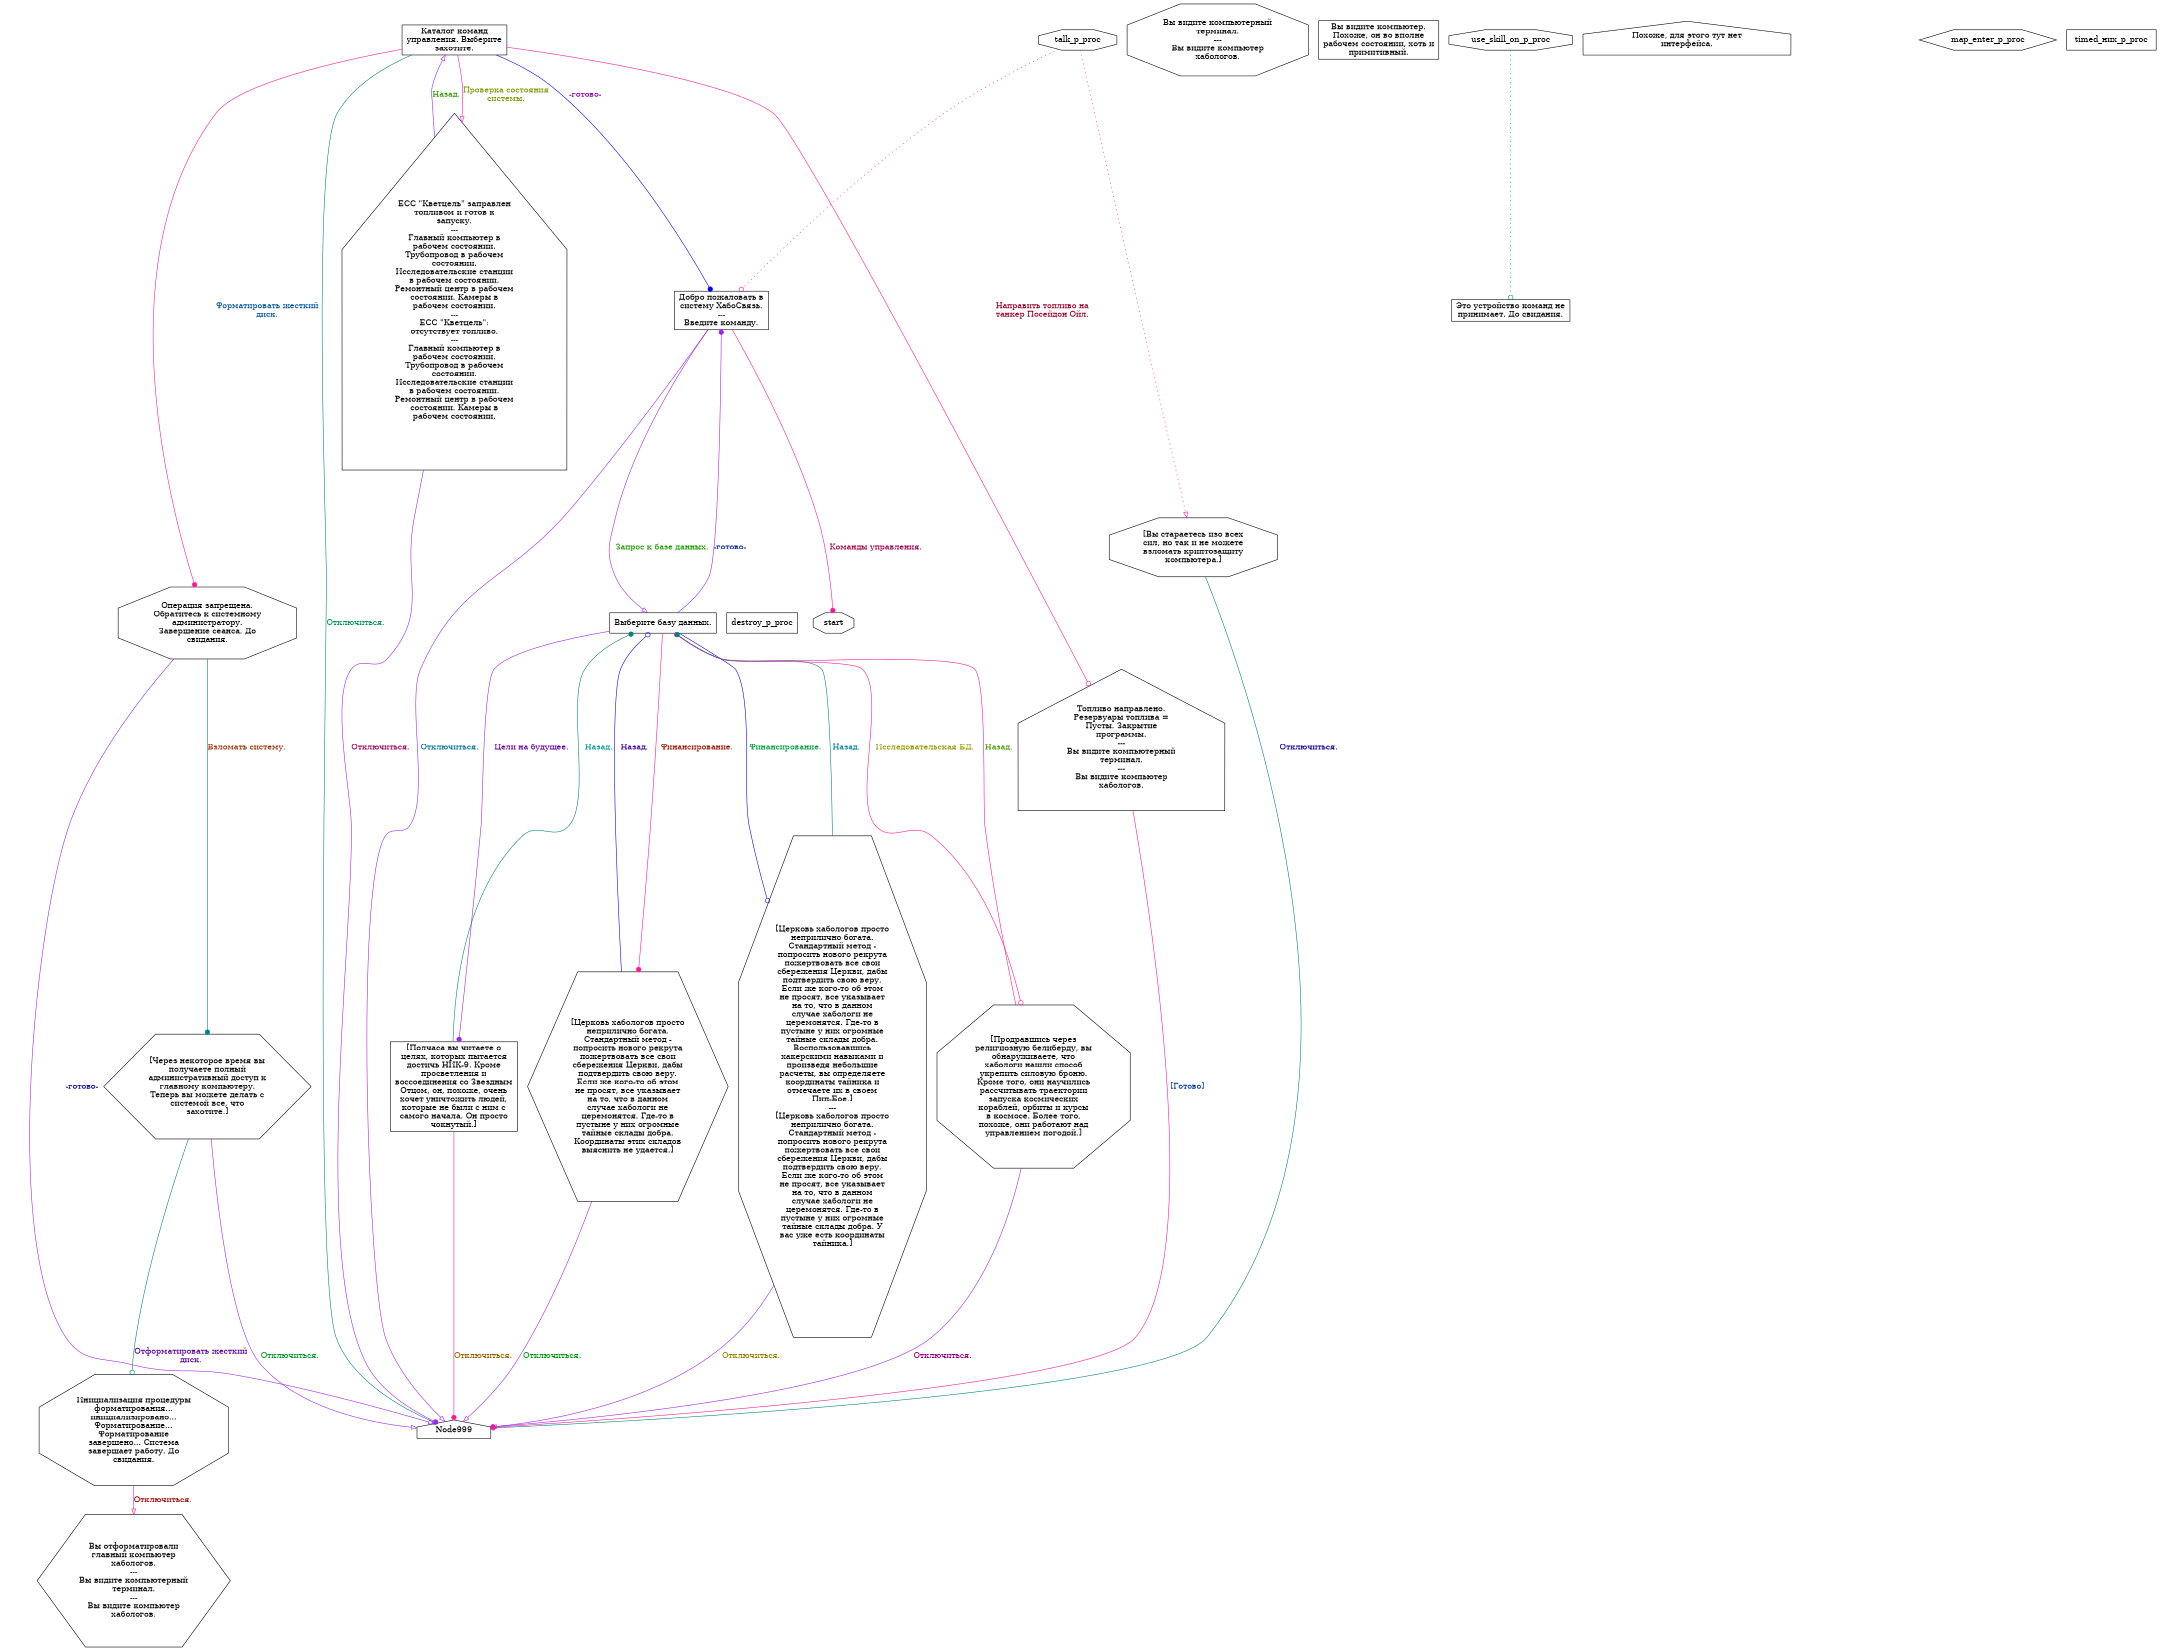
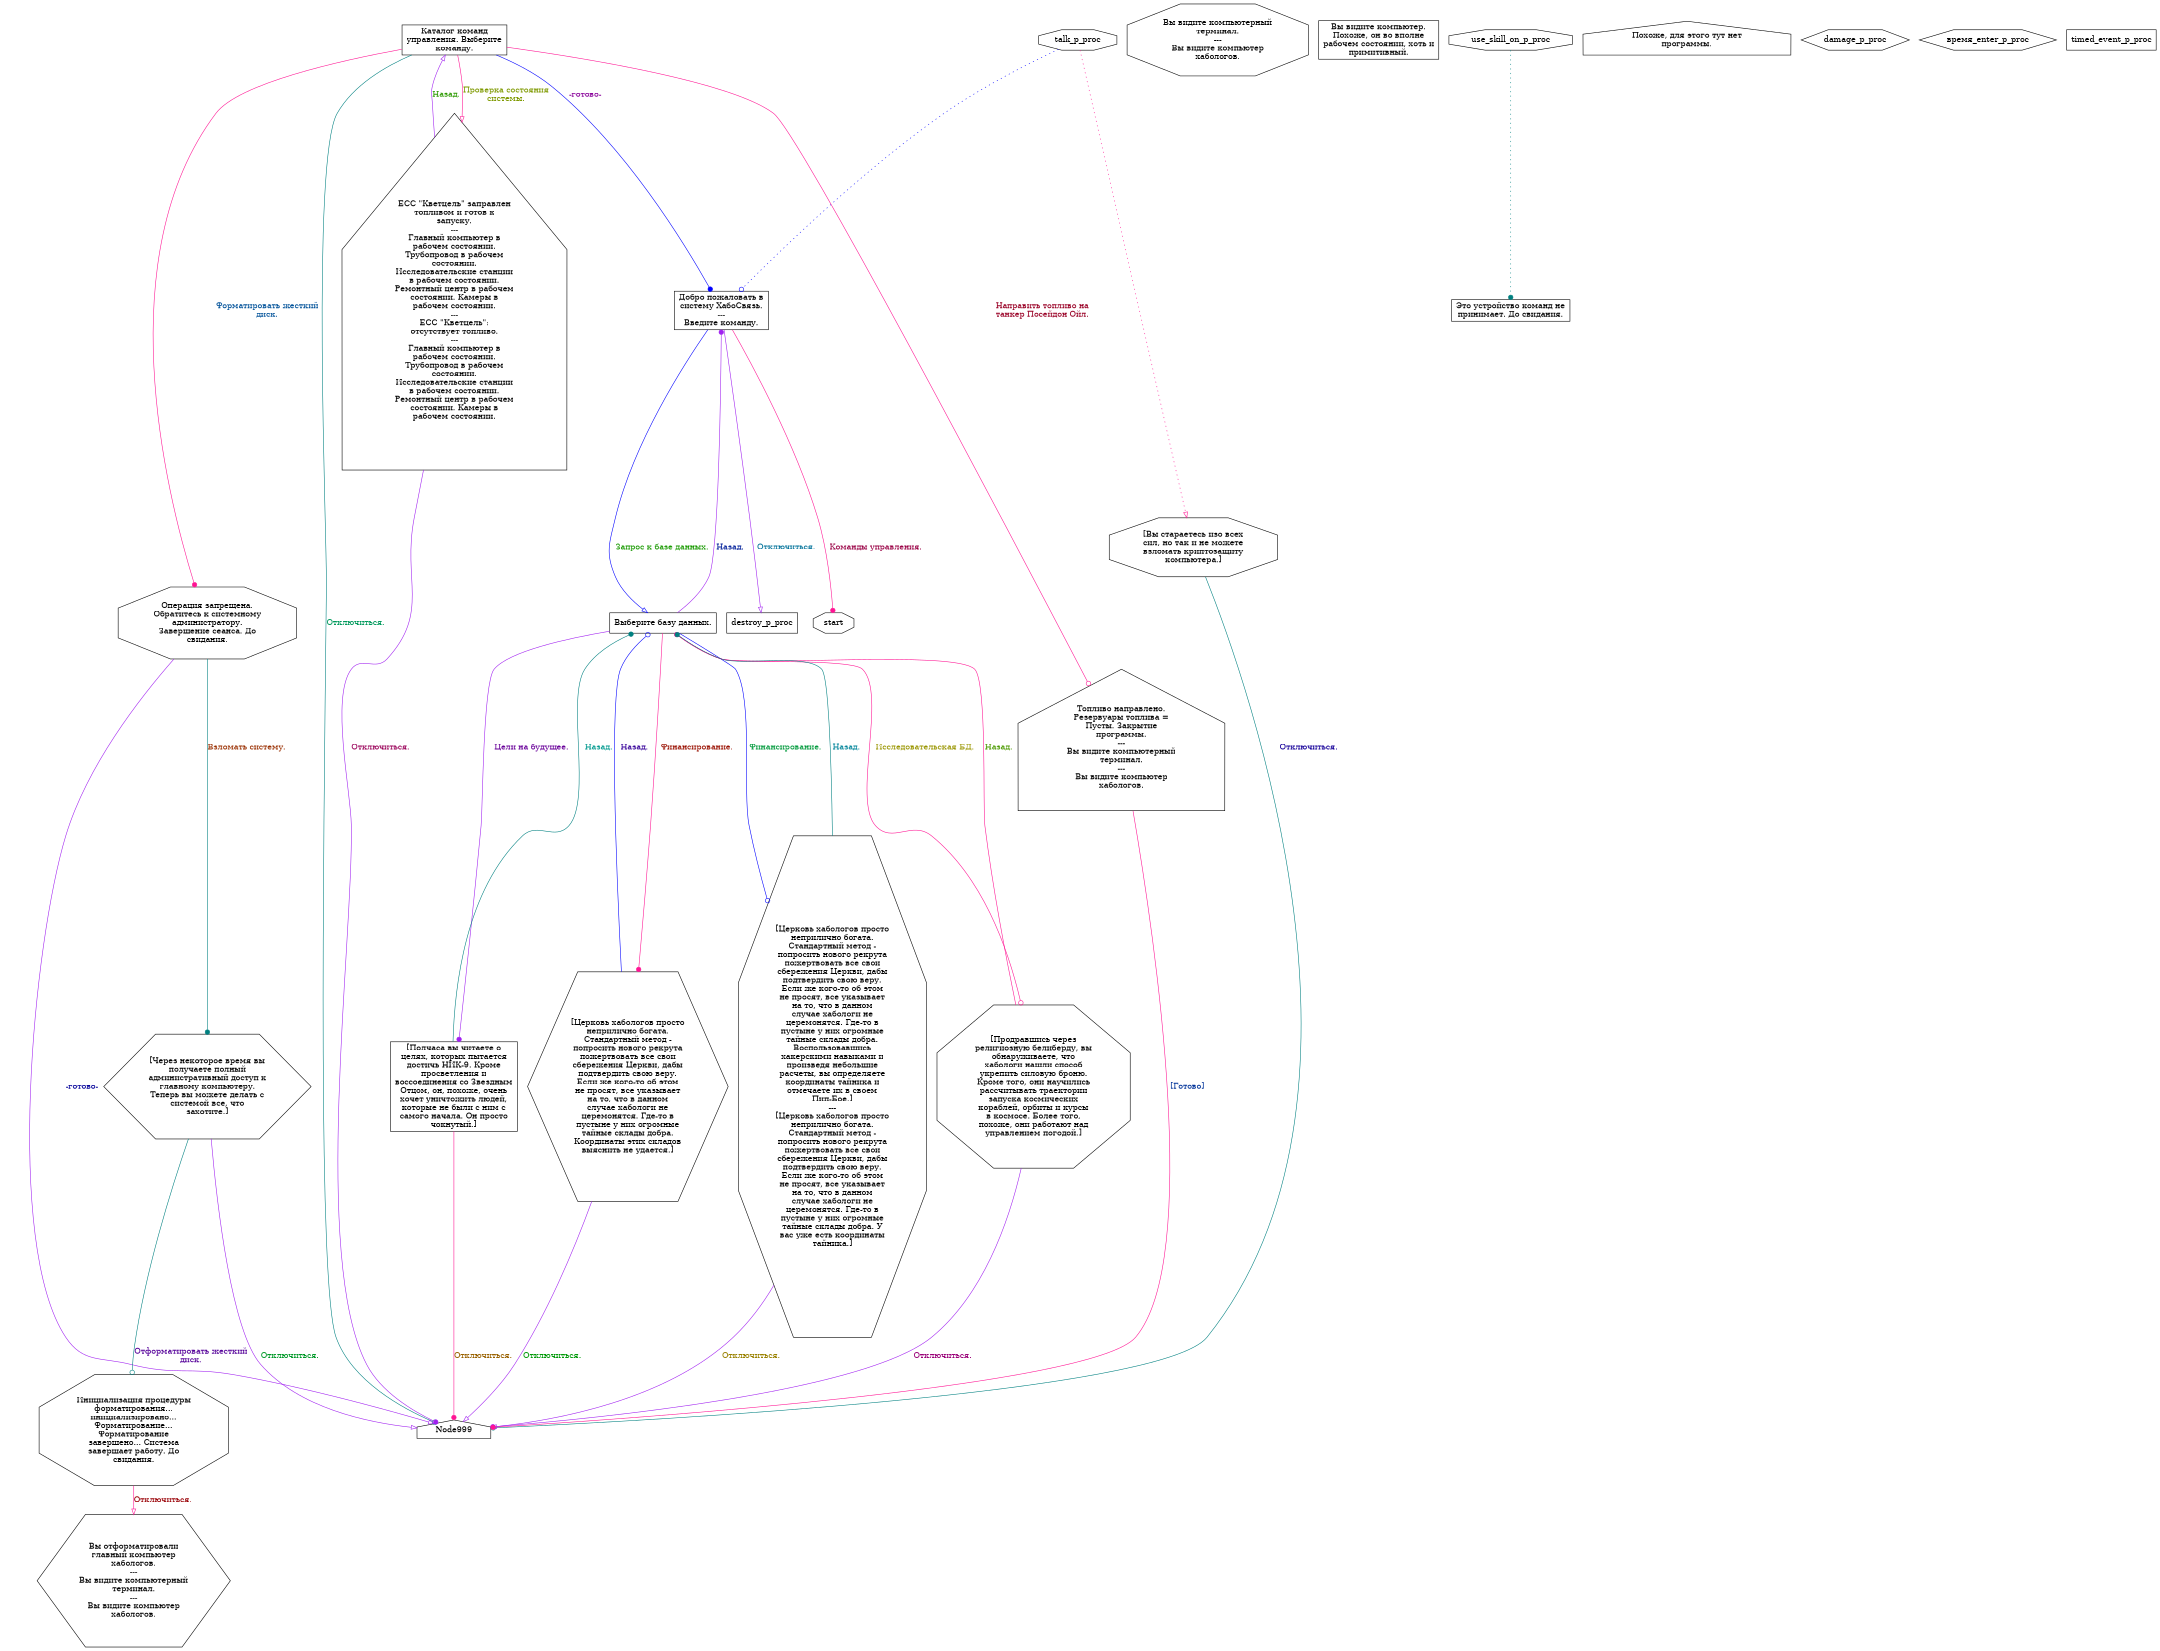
node "Каталог команд управления. Выберите захотите.": label "Каталог команд управления. Выберите захотите." -> "Каталог команд управления. Выберите команду."
node "Похоже, для этого тут нет интерфейса.": label "Похоже, для этого тут нет интерфейса." -> "Похоже, для этого тут нет программы."
node "damage_p_proc": added
node "map_enter_p_proc": label "map_enter_p_proc" -> "время_enter_p_proc"
node "timed_них_p_proc": label "timed_них_p_proc" -> "timed_event_p_proc"
edge "talk_p_proc" -> "Добро пожаловать в систему ХабоСвязь. --- Введите команду.": color deeppink -> blue
edge "use_skill_on_p_proc" -> "Это устройство команд не принимает. До свидания.": arrowhead odot -> dot
edge "Добро пожаловать в систему ХабоСвязь. --- Введите команду." -> "Выберите базу данных.": color purple -> blue
edge "Выберите базу данных." -> "Добро пожаловать в систему ХабоСвязь. --- Введите команду.": label "-готово-" -> "Назад."
edge "Добро пожаловать в систему ХабоСвязь. --- Введите команду." -> "Node999": now "Добро пожаловать в систему ХабоСвязь. --- Введите команду." -> "destroy_p_proc"
